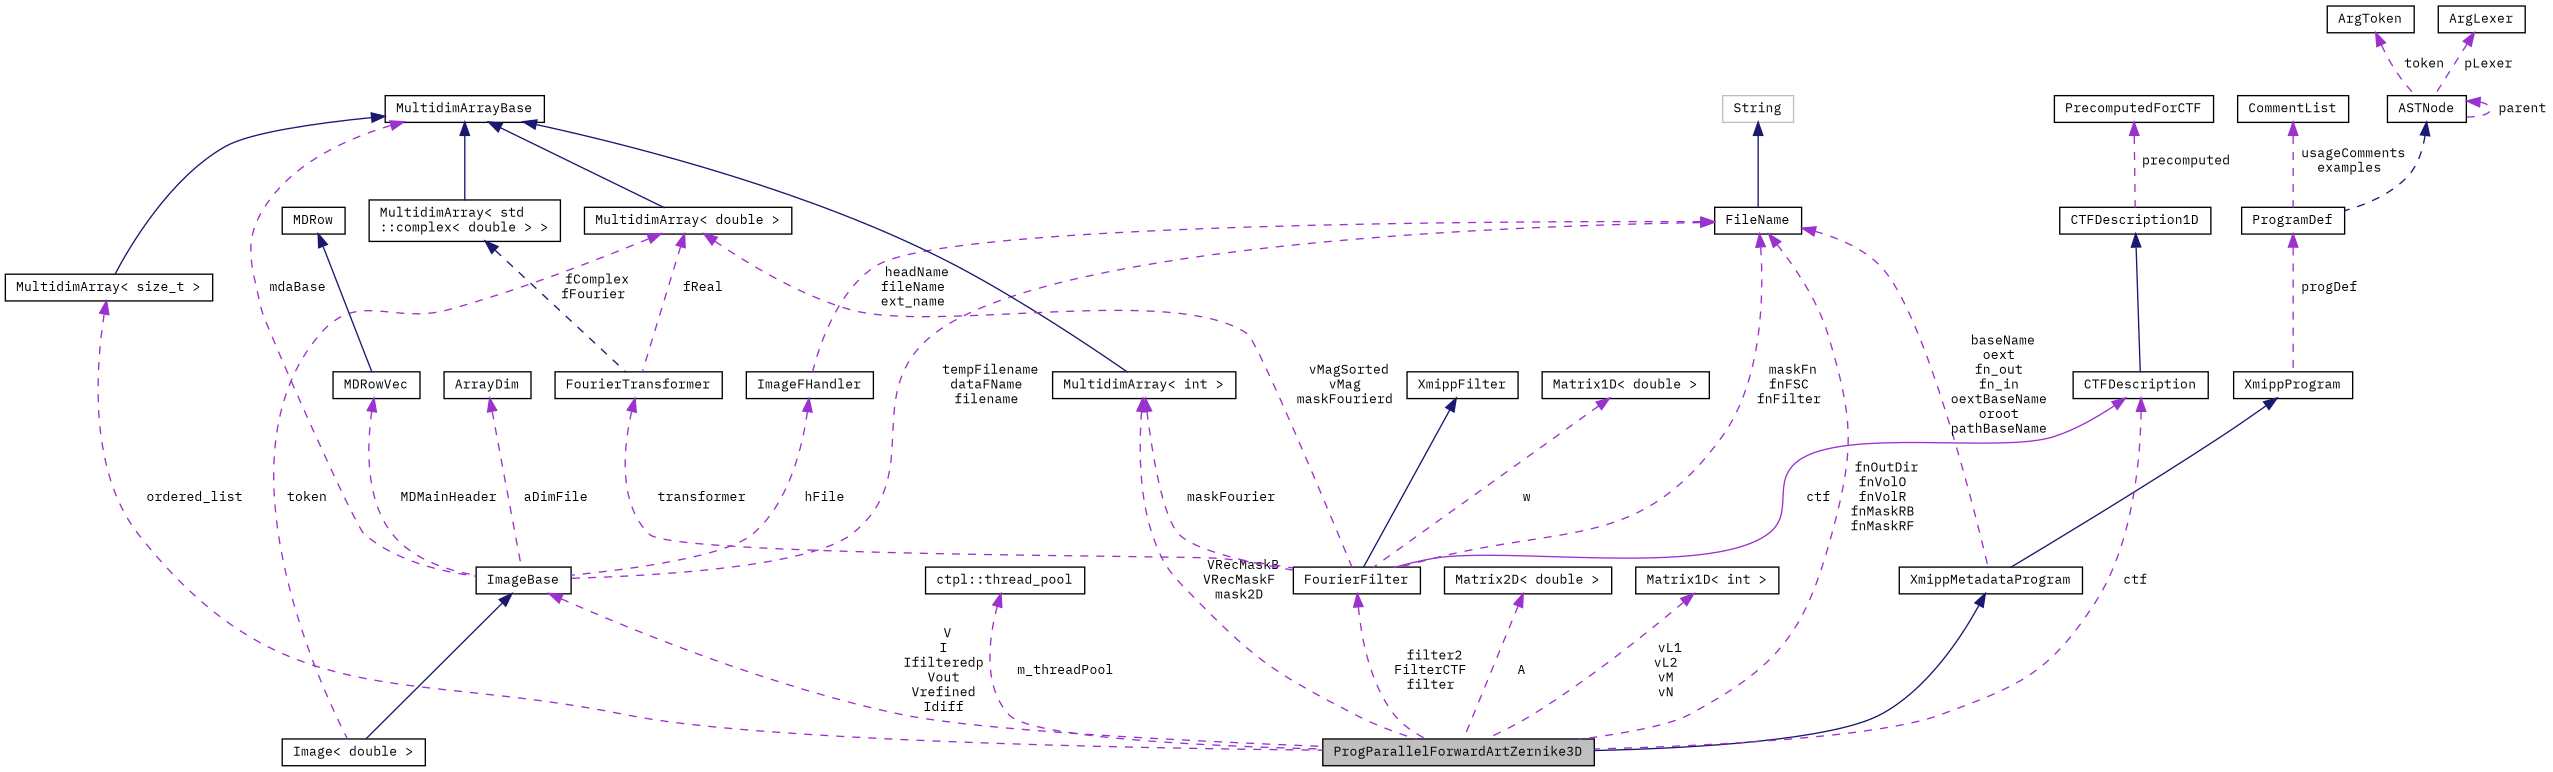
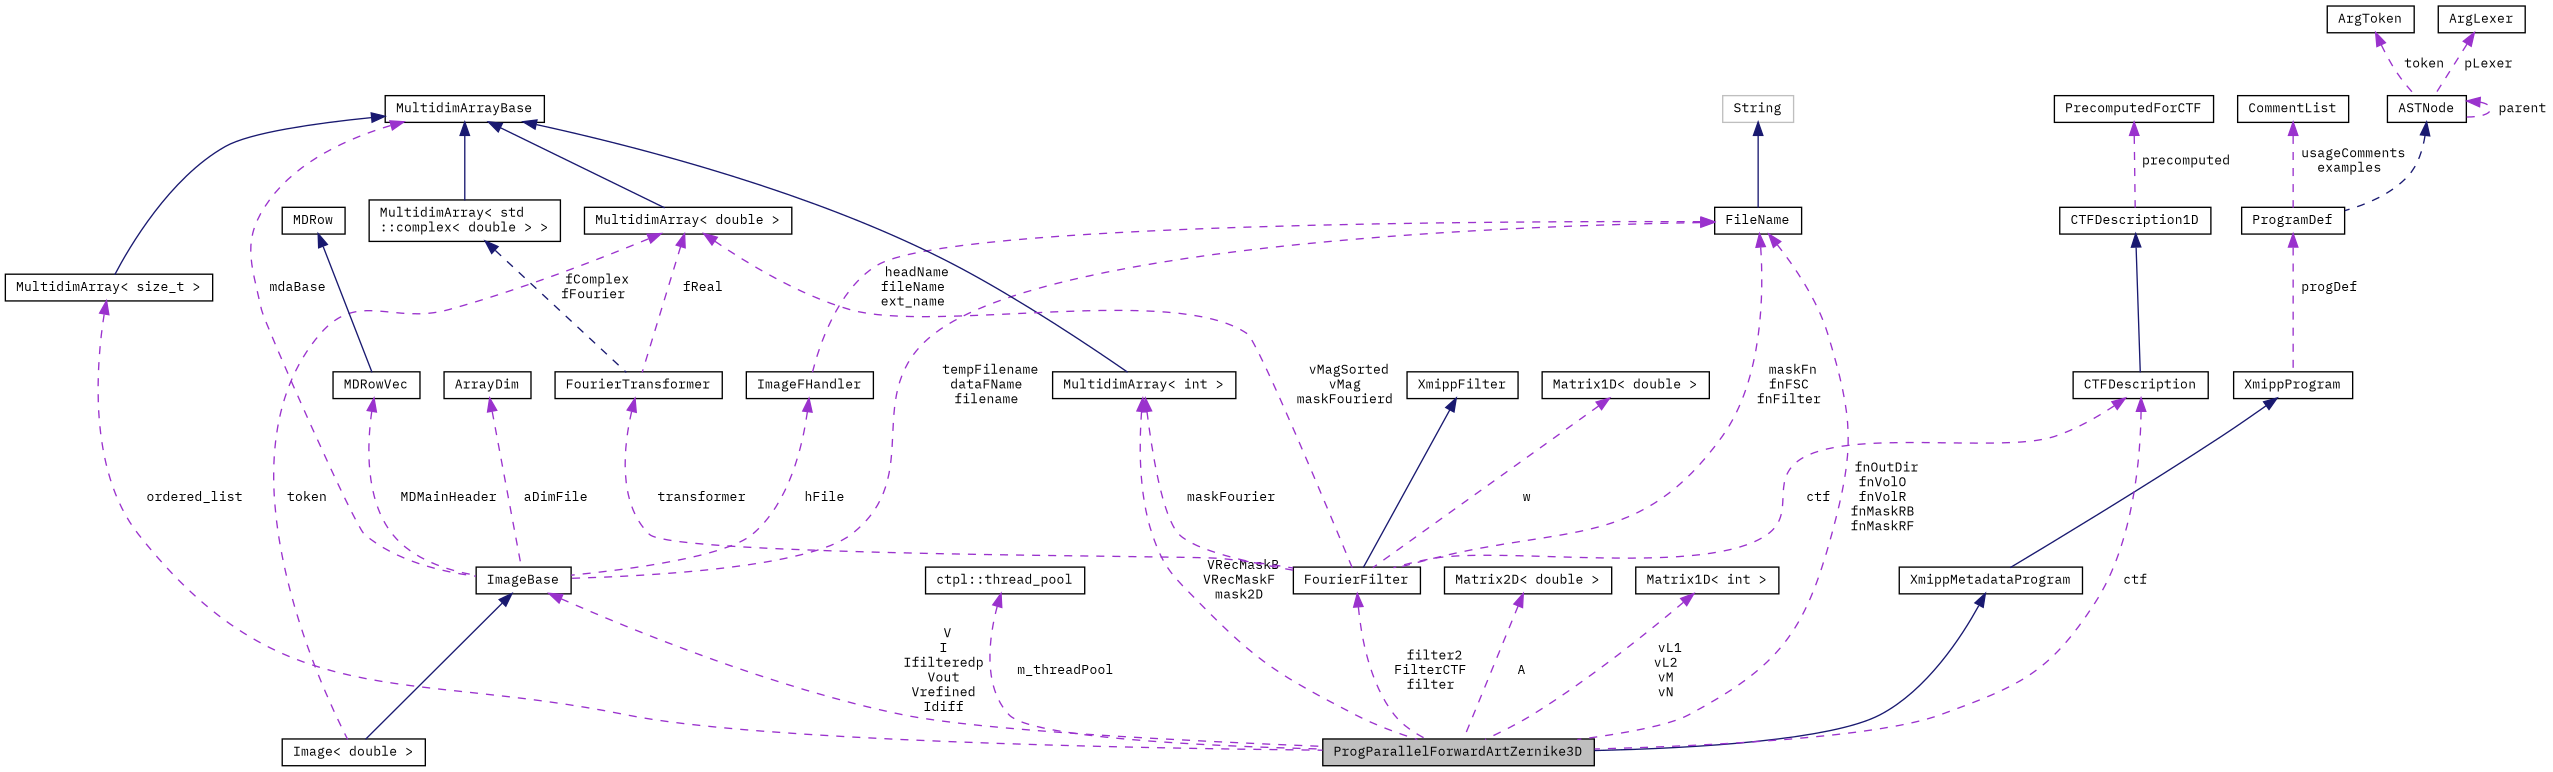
edge "XmippMetadataProgram" -> "FileName": removed, label "baseName oext fn_out fn_in oextBaseName oroot pathBaseName"
edge "FourierFilter" -> "CTFDescription": style solid -> dashed
